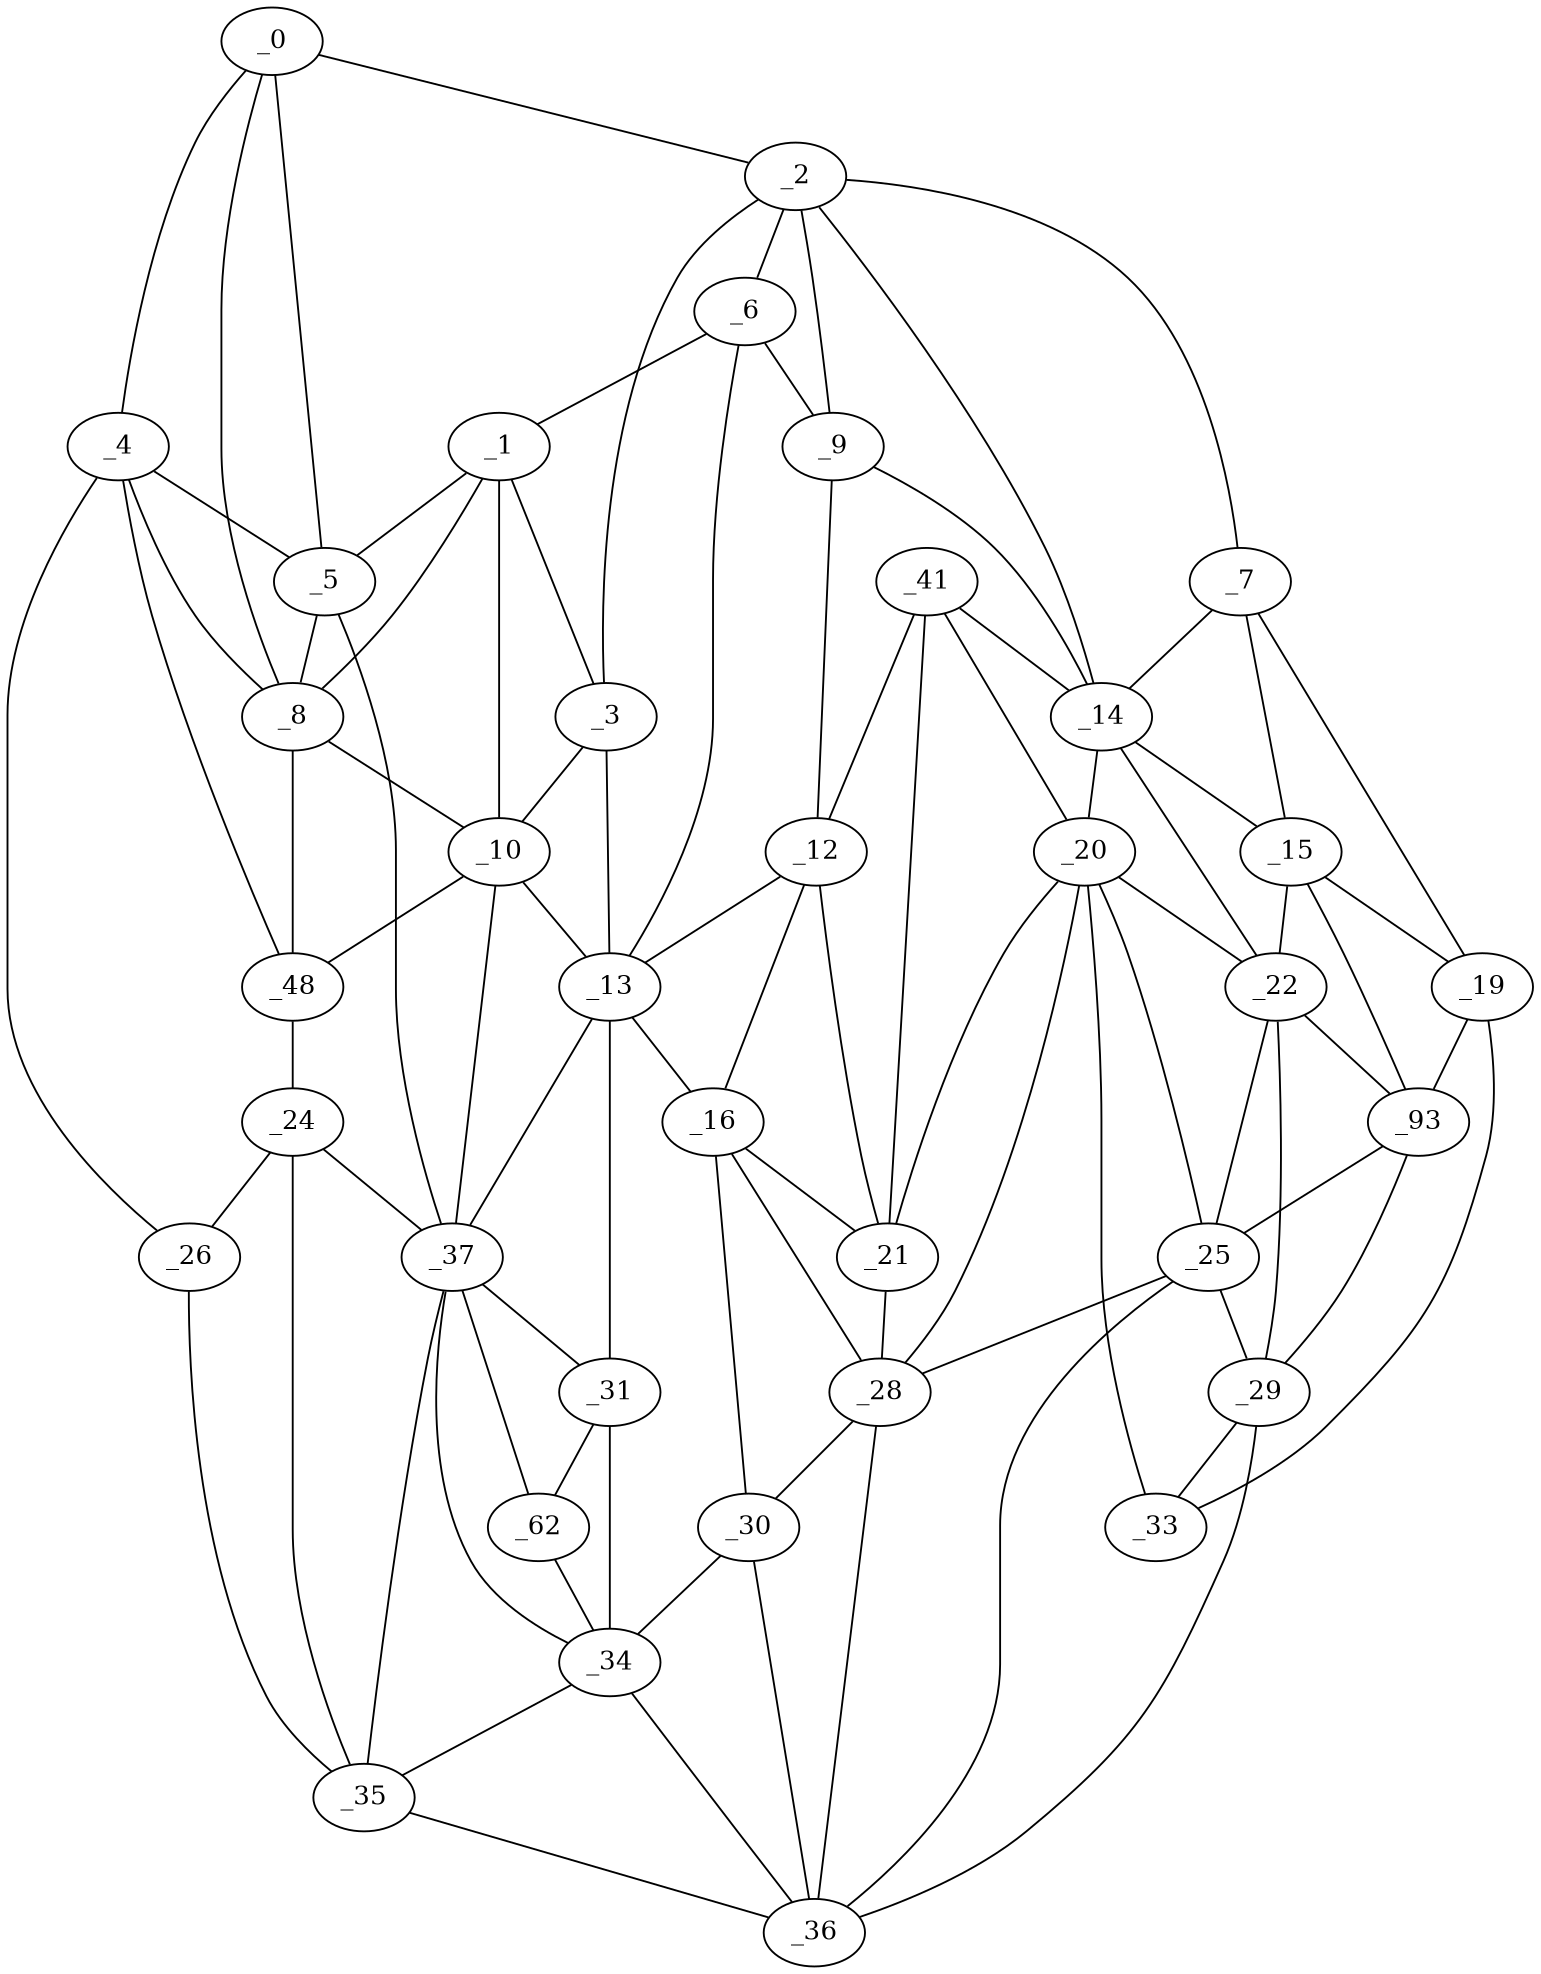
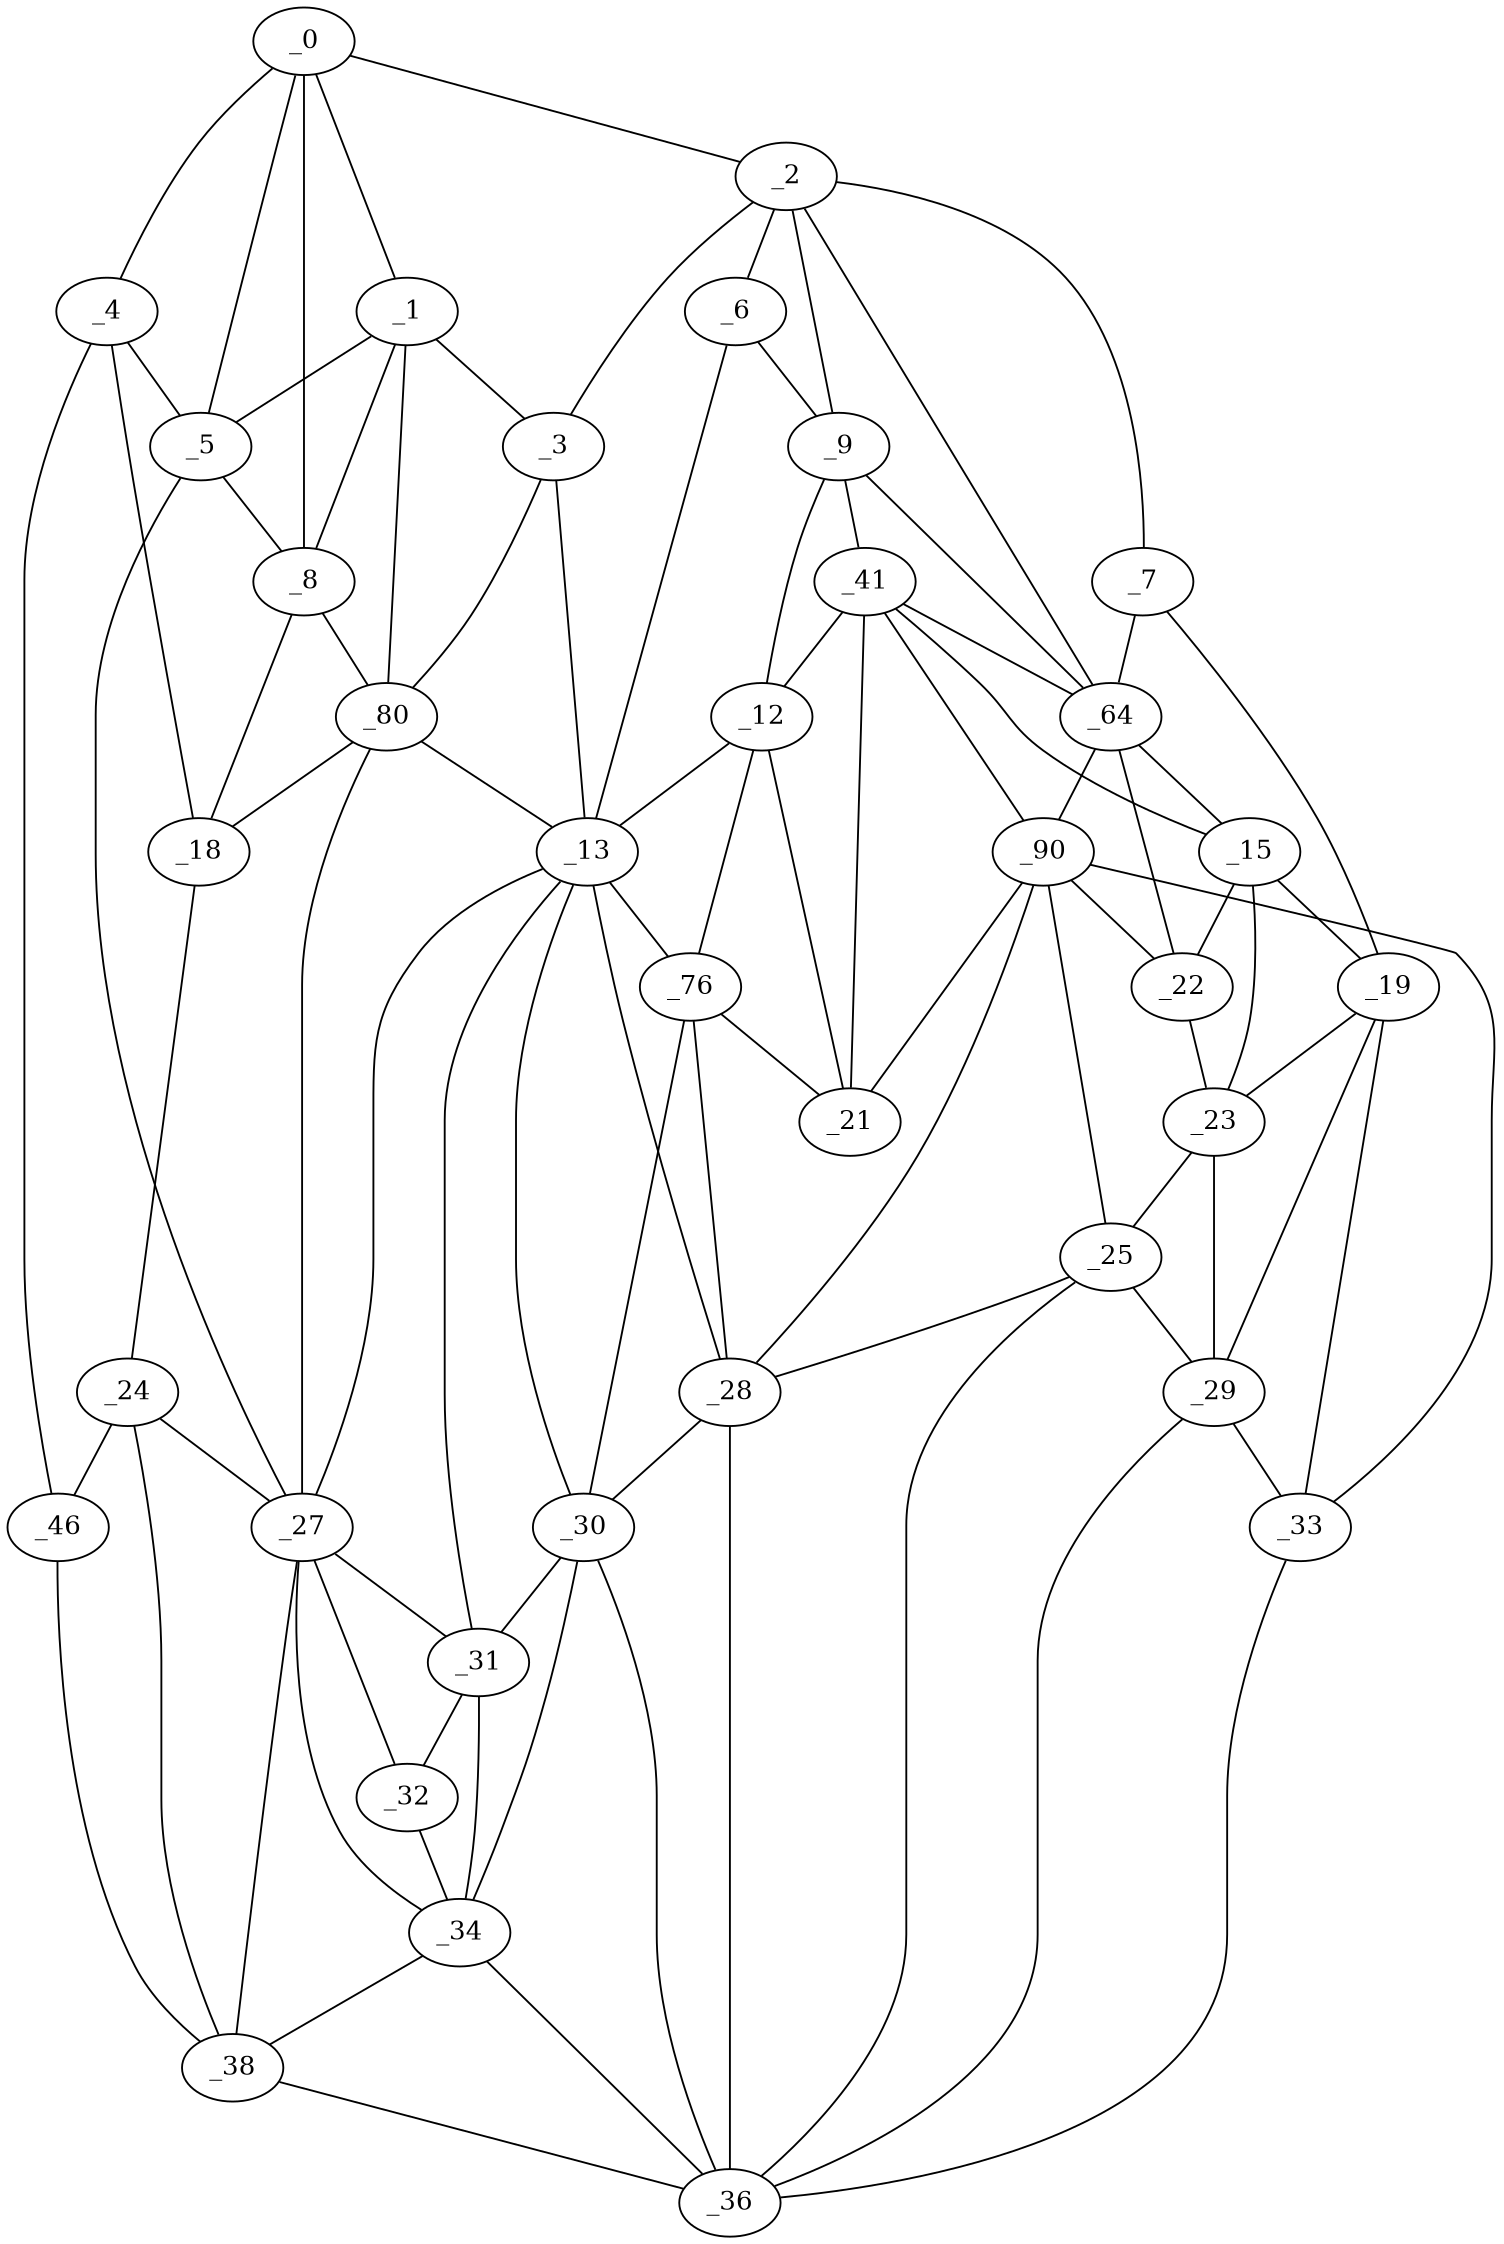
edge "_6" -- "_1": now "_0" -- "_1"
edge "_9" -- "_41": added
edge "_4" -- "_8": removed
node "_14": label "_14" -> "_64"
edge "_7" -- "_15": now "_41" -- "_15"
node "_10": label "_10" -> "_80"
node "_20": label "_20" -> "_90"
node "_48": label "_48" -> "_18"
node "_16": label "_16" -> "_76"
edge "_22" -- "_25": removed
node "_93": label "_93" -> "_23"
edge "_13" -- "_30": added
edge "_22" -- "_29": now "_19" -- "_29"
node "_26": label "_26" -> "_46"
node "_37": label "_37" -> "_27"
edge "_21" -- "_28": now "_13" -- "_28"
node "_62": label "_62" -> "_32"
edge "_30" -- "_31": added
node "_35": label "_35" -> "_38"
edge "_33" -- "_36": added
